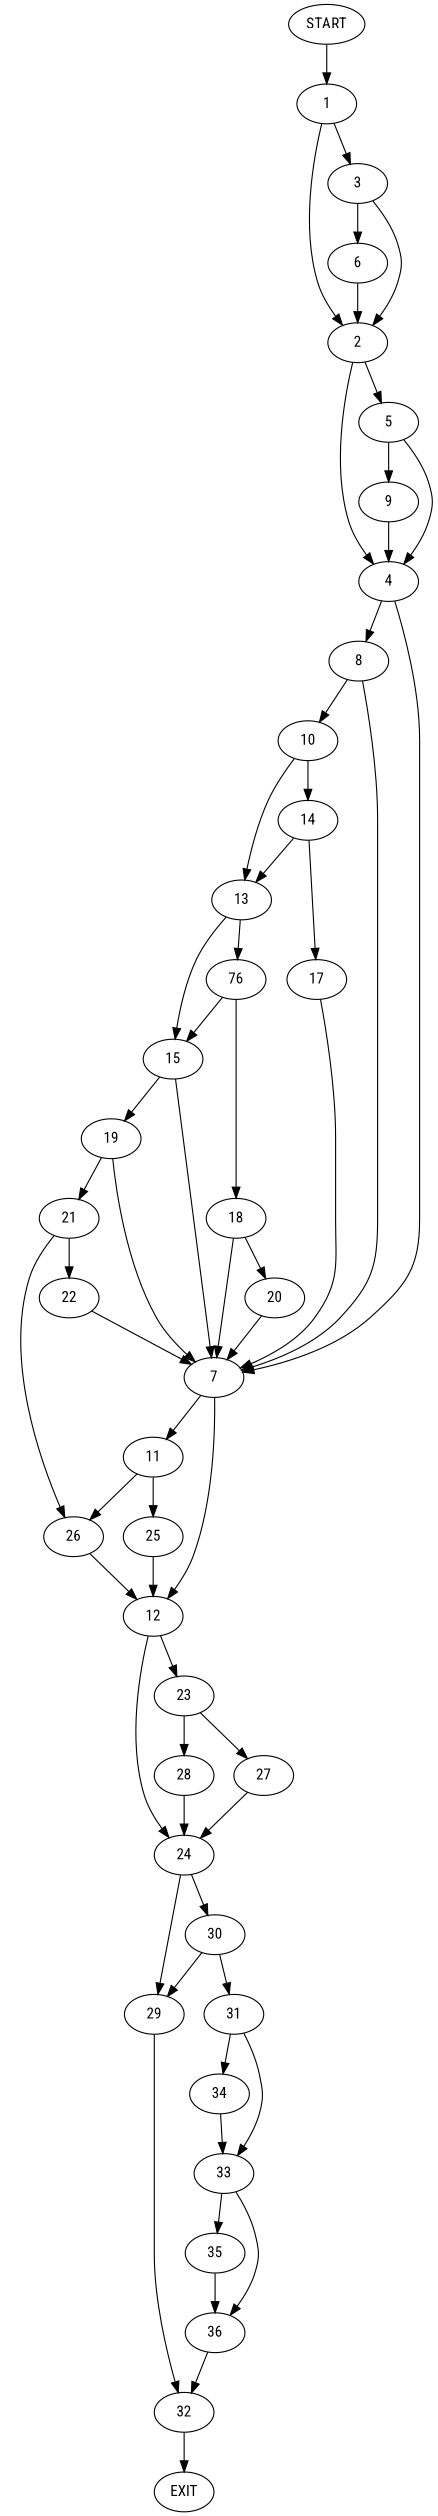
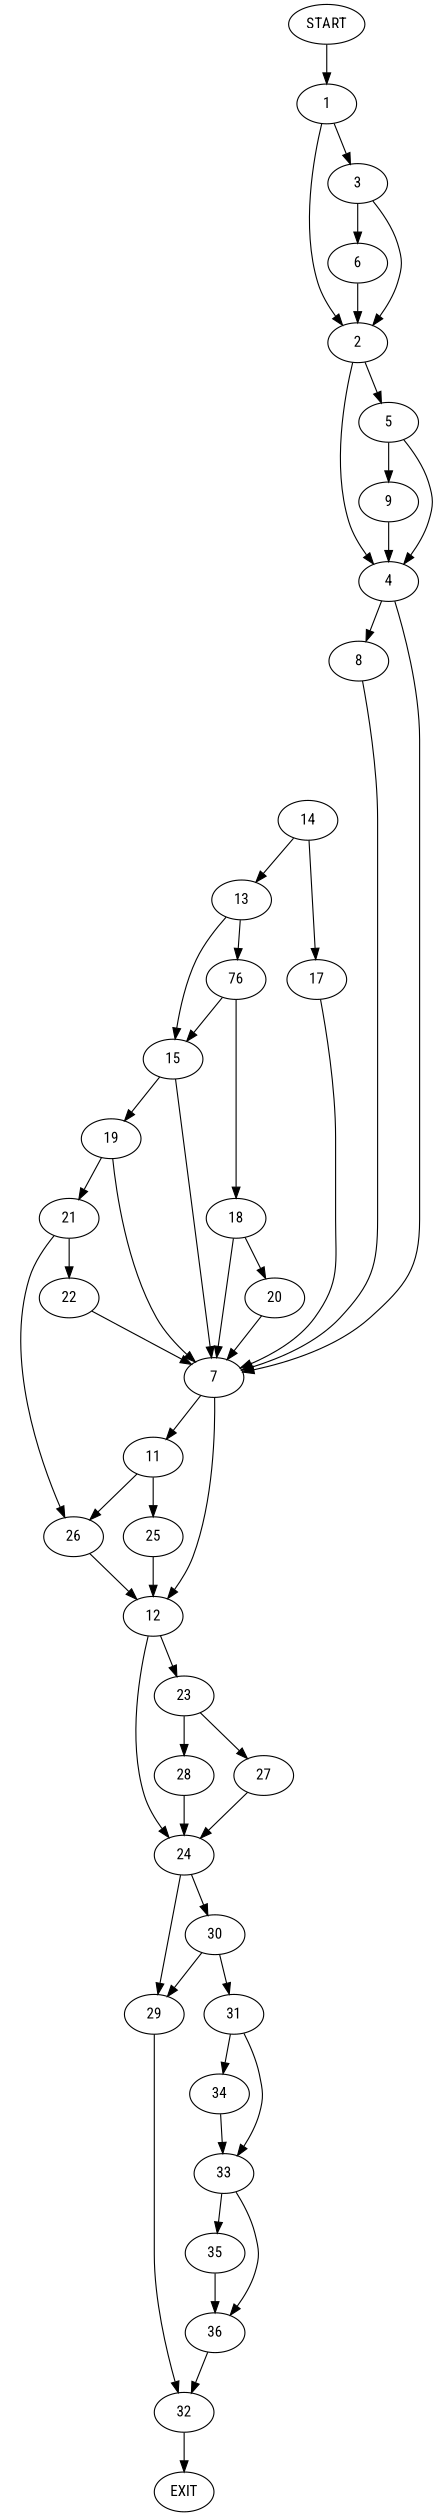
node "10": removed
